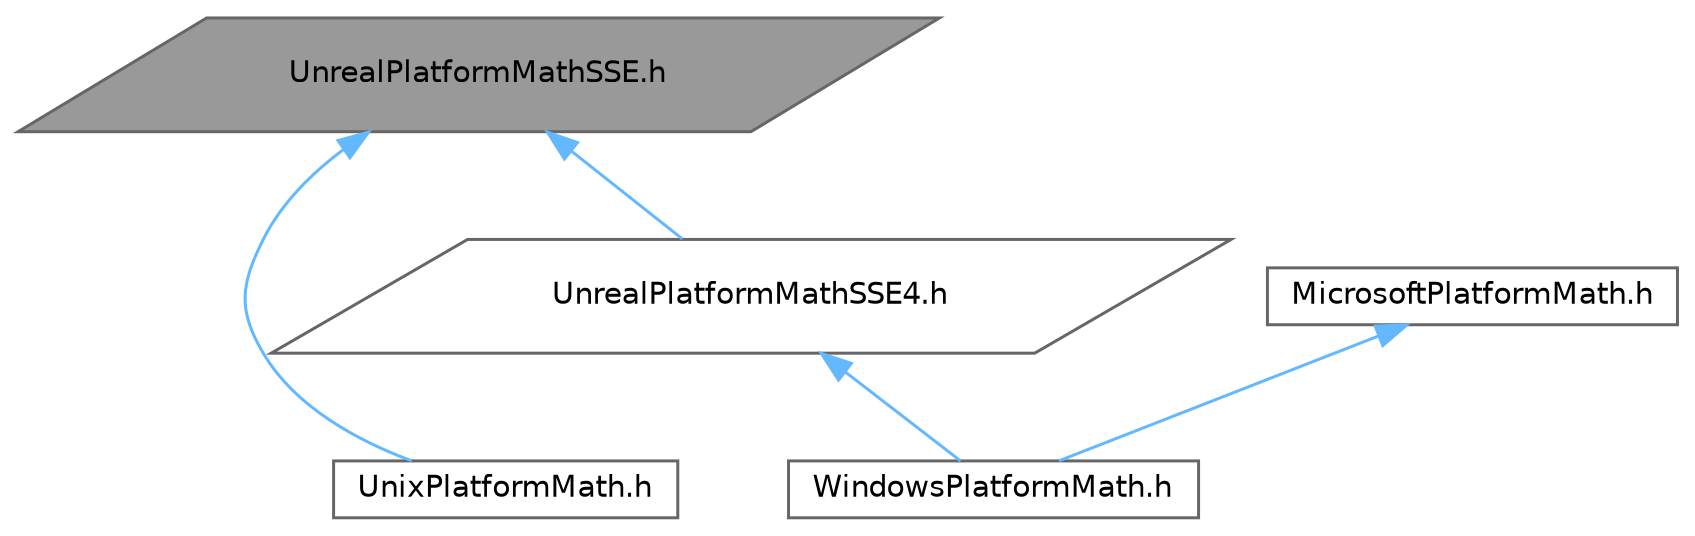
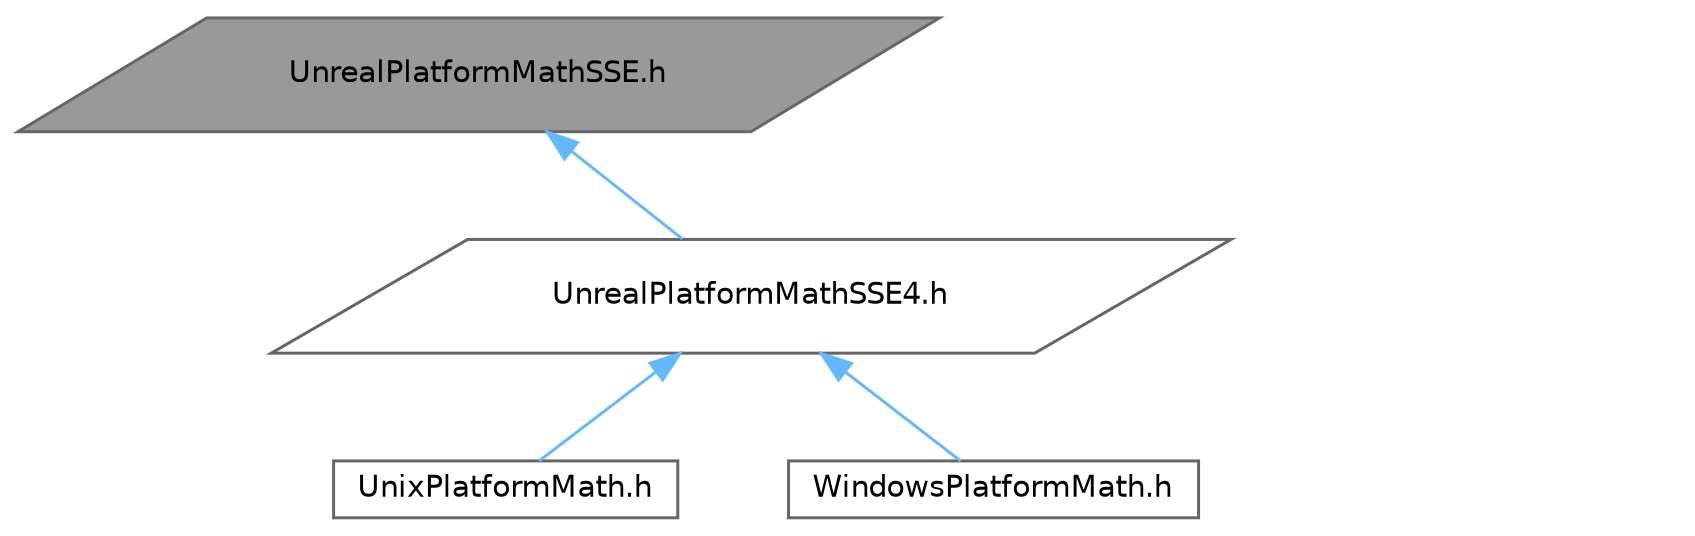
node "MicrosoftPlatformMath.h": removed
edge "UnixPlatformMath.h" -> "UnrealPlatformMathSSE.h": now "UnixPlatformMath.h" -> "UnrealPlatformMathSSE4.h"
